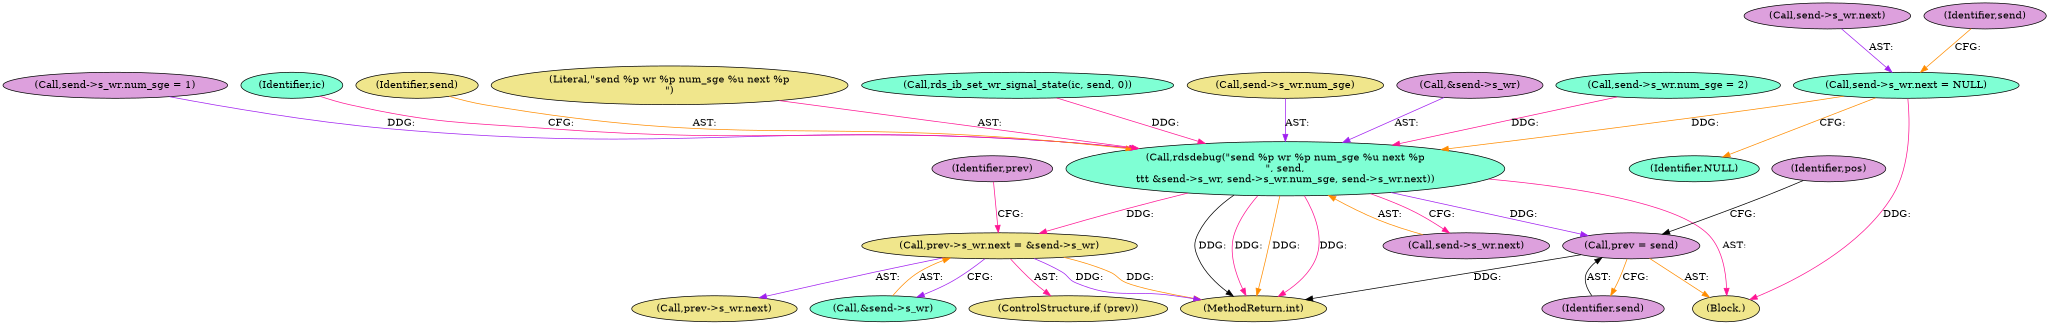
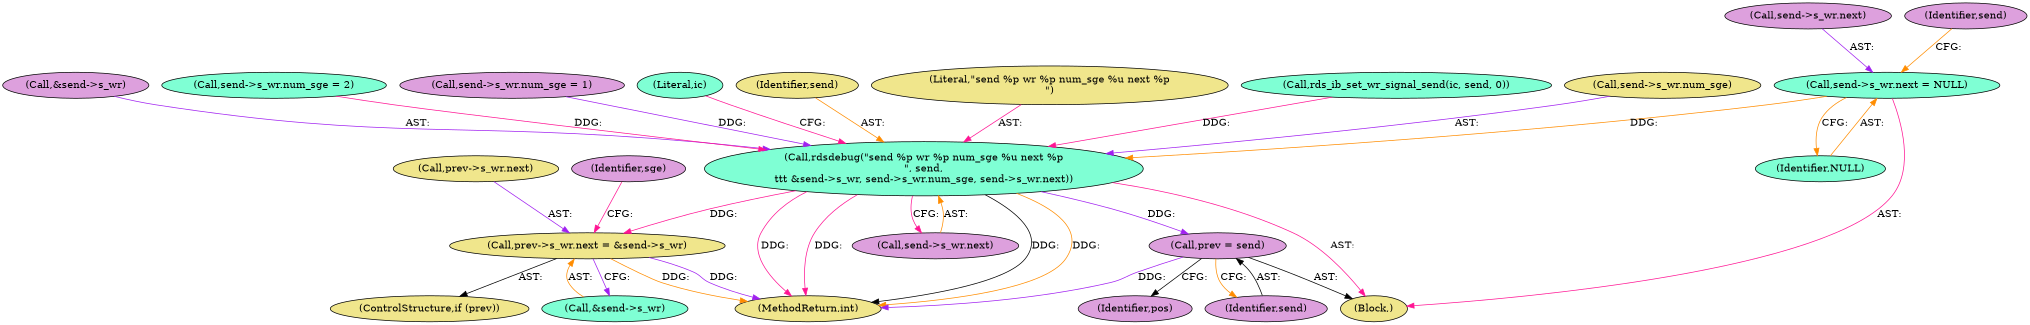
node "(Identifier,ic)": label "(Identifier,ic)" -> "(Literal,ic)"
node "(Call,rds_ib_set_wr_signal_state(ic, send, 0))": label "(Call,rds_ib_set_wr_signal_state(ic, send, 0))" -> "(Call,rds_ib_set_wr_signal_send(ic, send, 0))"
edge "(Identifier,NULL)" -> "(Call,send->s_wr.next = NULL)": added, label "AST:"
node "(Identifier,prev)": label "(Identifier,prev)" -> "(Identifier,sge)"
edge "(Identifier,pos)" -> "(Call,prev = send)": reversed
edge "(Call,send->s_wr.next = NULL)" -> "(Block,)": label "DDG: " -> "AST: "
edge "(Call,prev->s_wr.next = &send->s_wr)" -> "(Call,prev->s_wr.next)": reversed
edge "(Call,prev->s_wr.next = &send->s_wr)" -> "(ControlStructure,if (prev))": color deeppink -> black
edge "(Call,prev = send)" -> "(Block,)": color darkorange -> black
edge "(Call,prev = send)" -> "(MethodReturn,int)": color black -> purple
